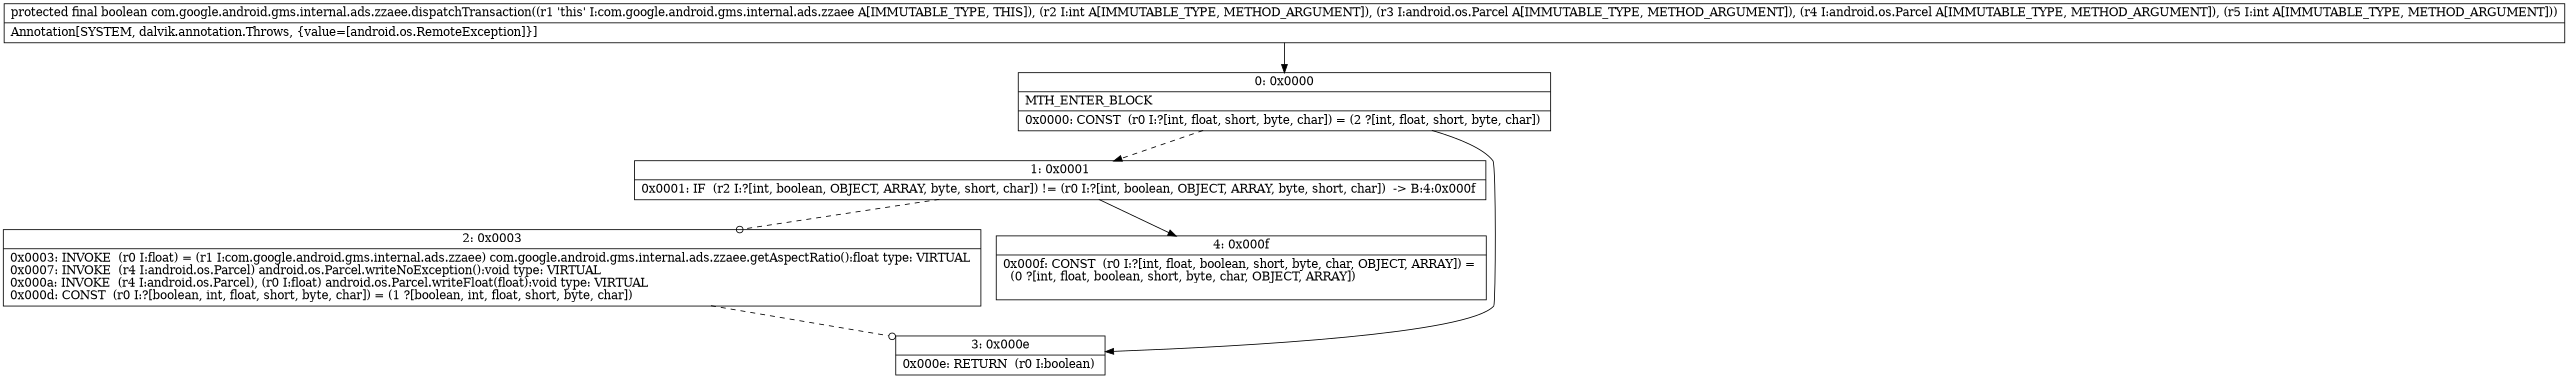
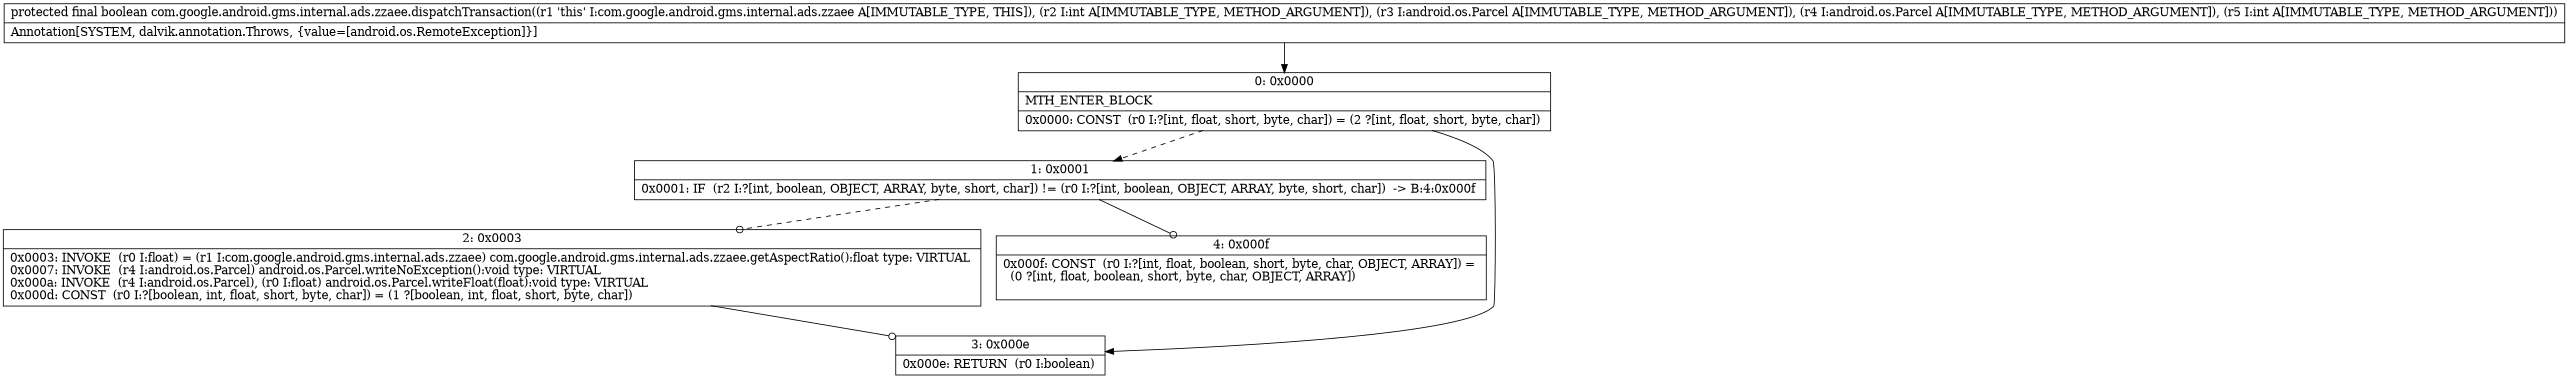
edge "1: 0x0001" -> "4: 0x000f": arrowhead normal -> odot
edge "2: 0x0003" -> "3: 0x000e": style dashed -> solid
